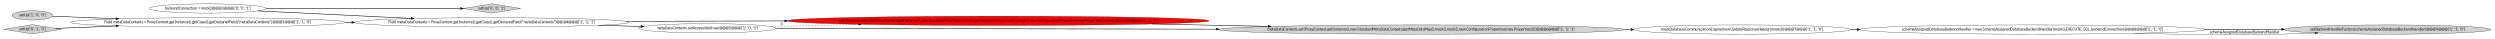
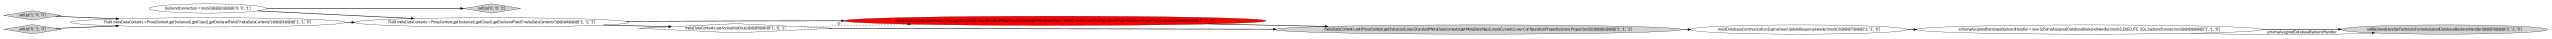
node "setUp['1', '0', '0']": shape ellipse -> diamond
node "metaDataContexts.setAccessible(true)@@@5@@@['1', '0', '1']": shape ellipse -> diamond
